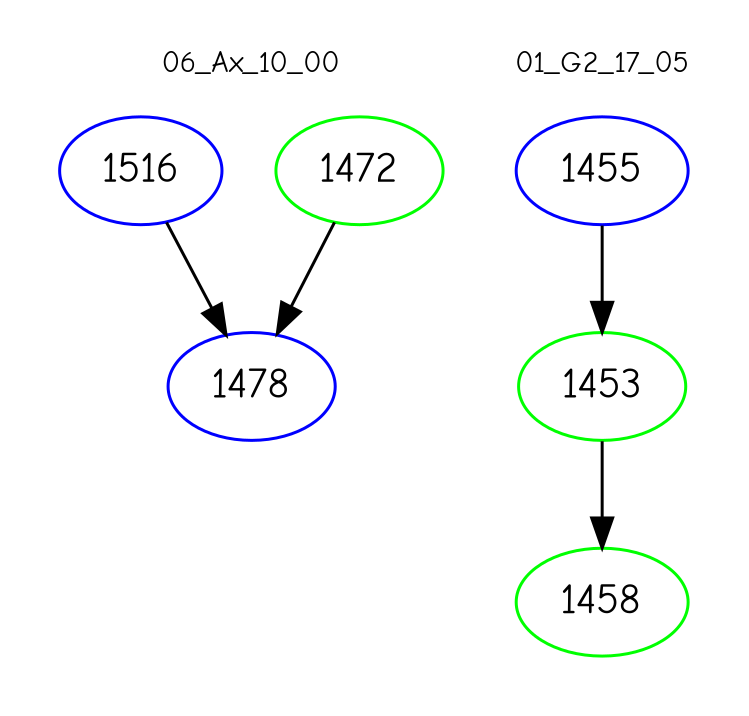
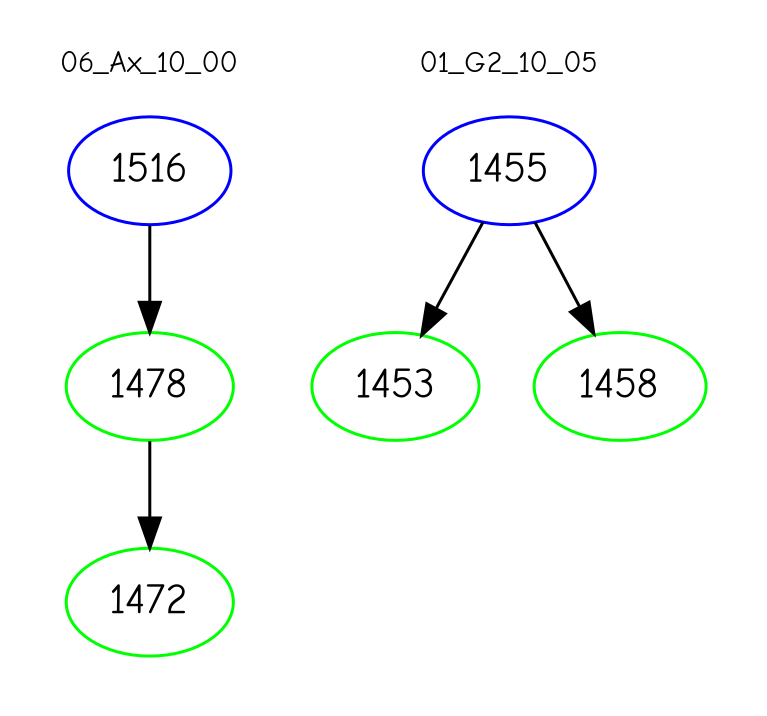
cluster "01_G2_17_05": label "01_G2_17_05" -> "01_G2_10_05"
edge "1472" -> "1478": reversed
node "1478": color blue -> green
edge "1453" -> "1458": now "1455" -> "1458"
